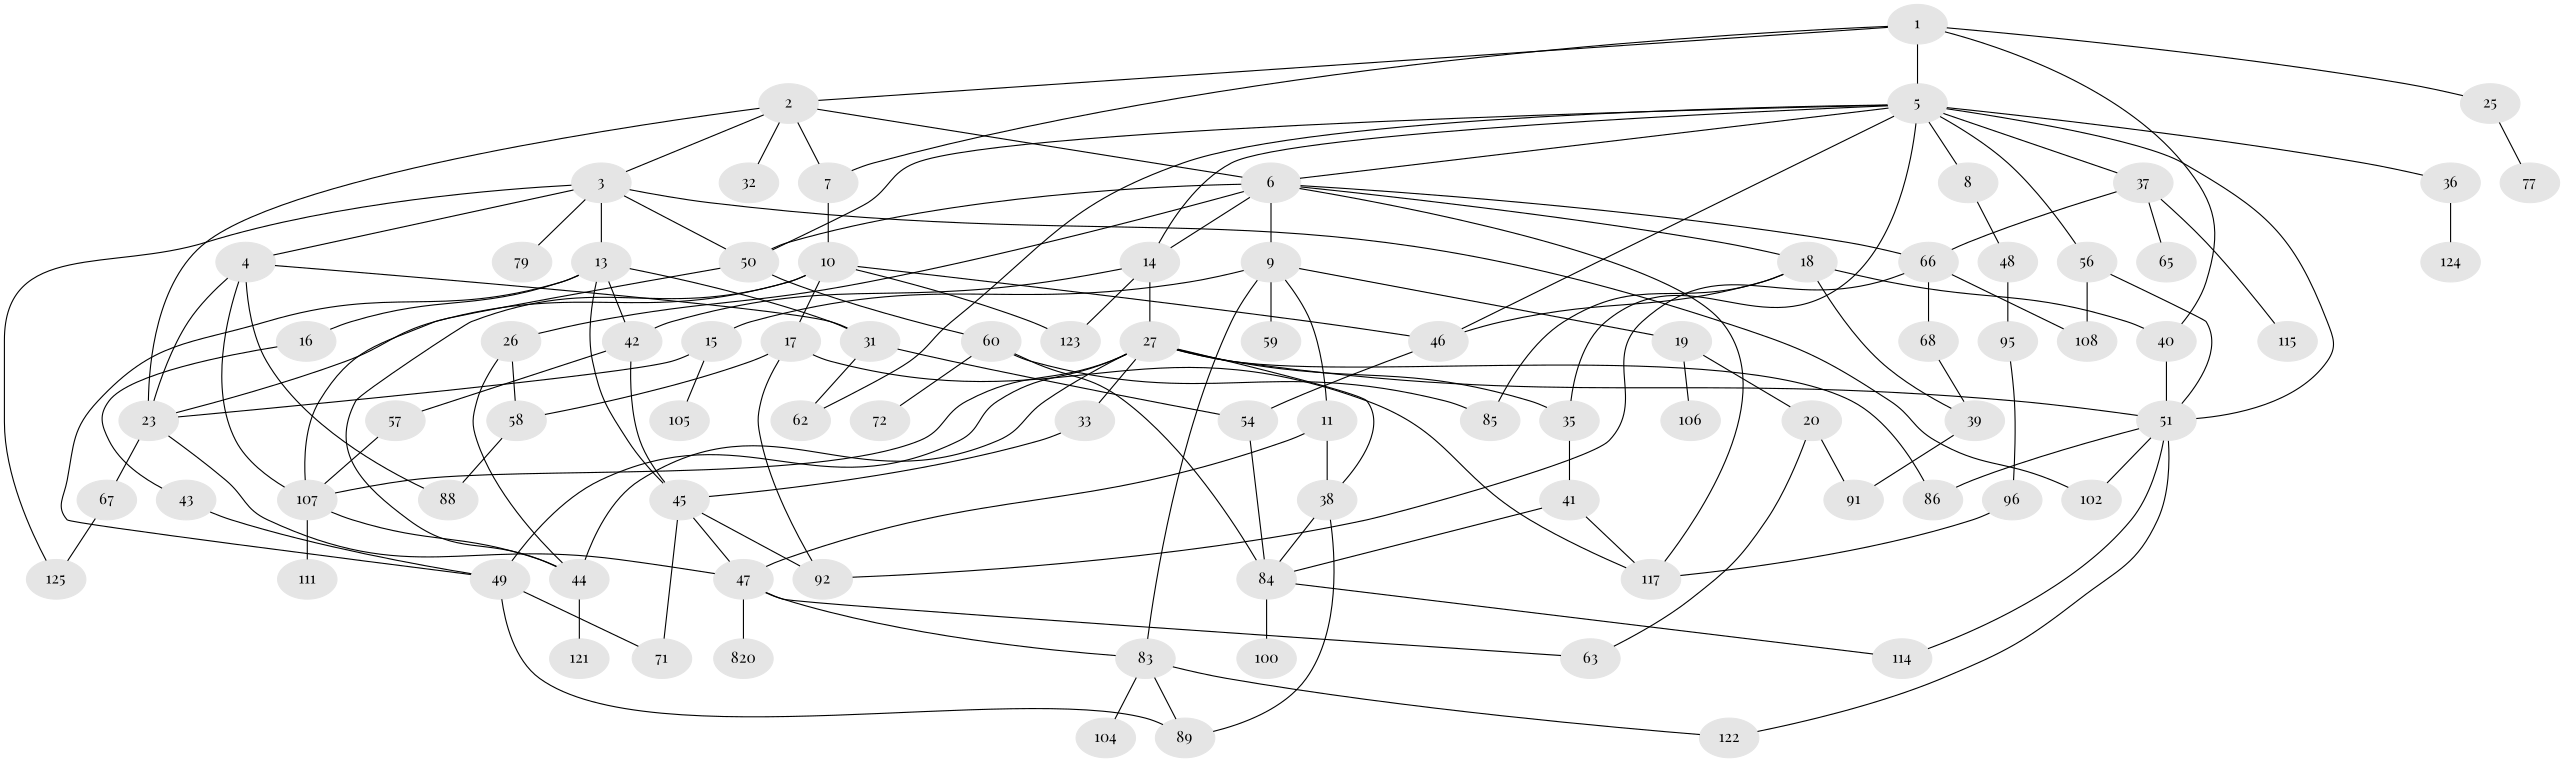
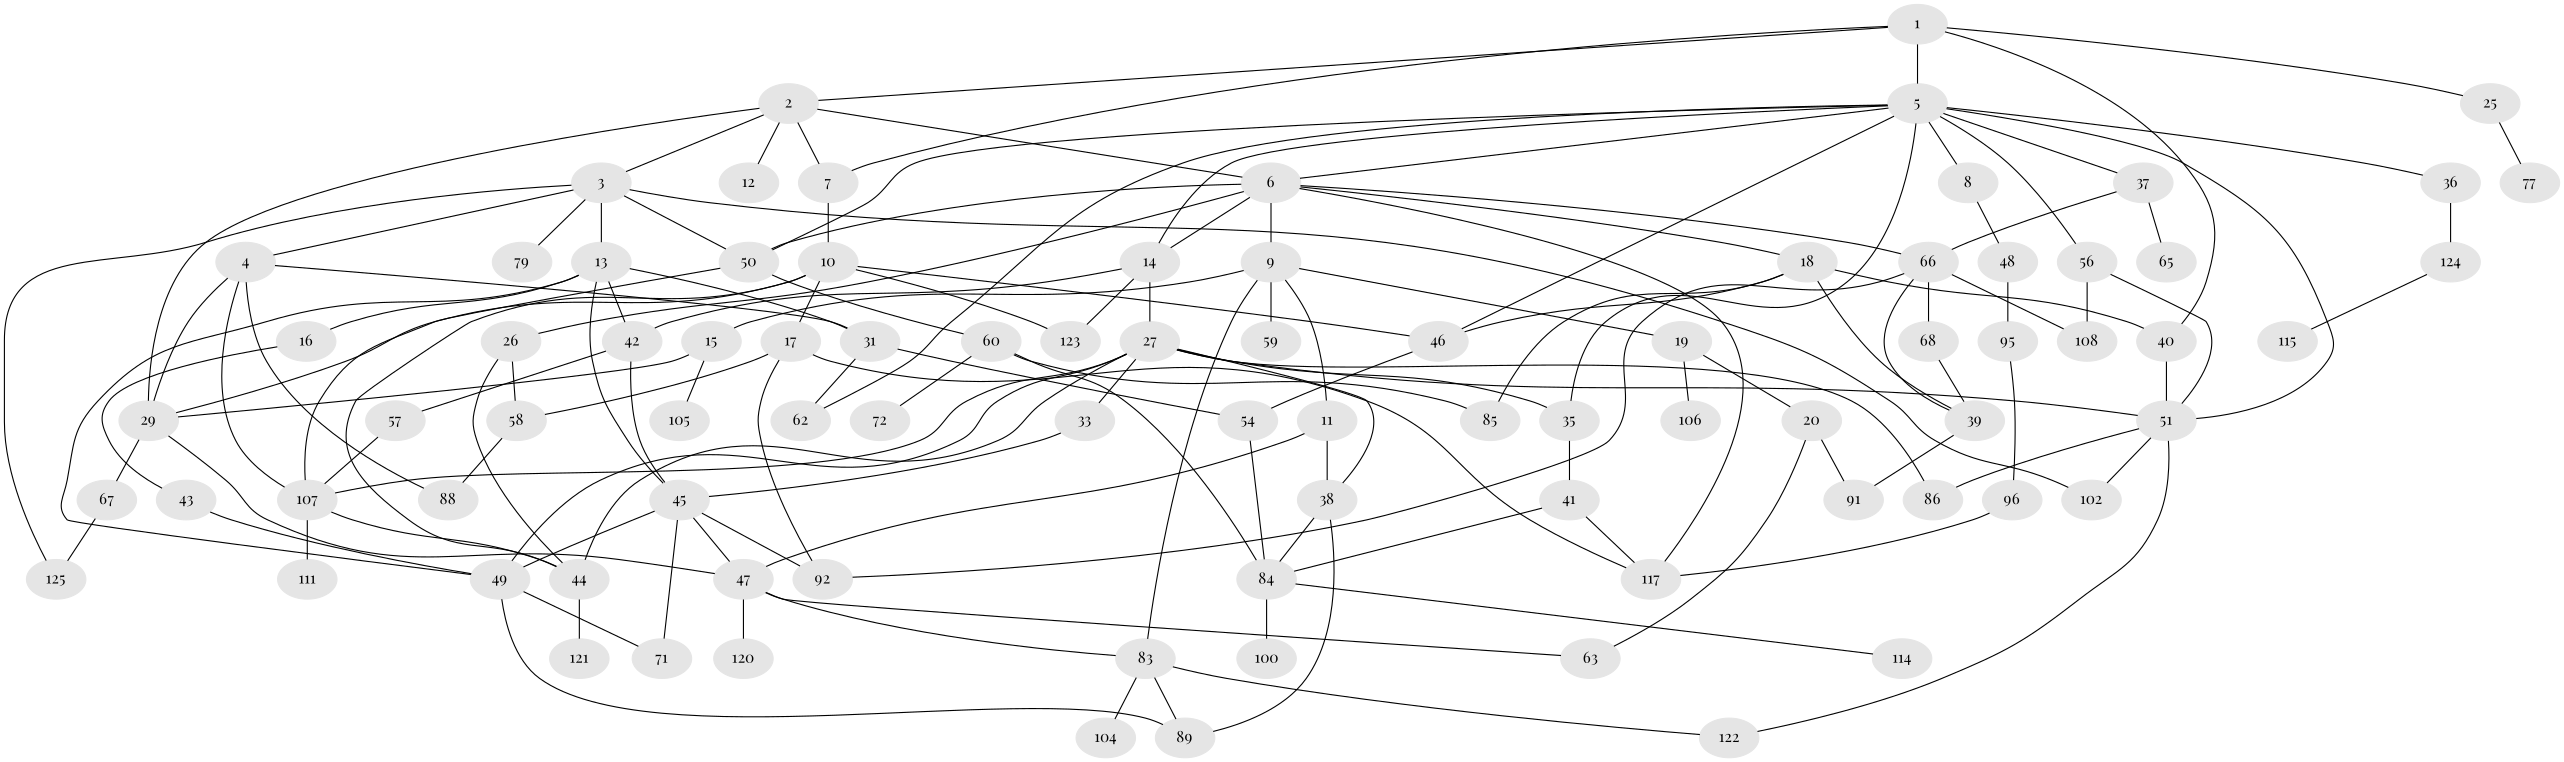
node "32": label "32" -> "12"
edge "37" -- "115": now "124" -- "115"
edge "66" -- "39": added
node "23": label "23" -> "29"
edge "45" -- "49": added
edge "51" -- "114": removed
node "820": label "820" -> "120"
